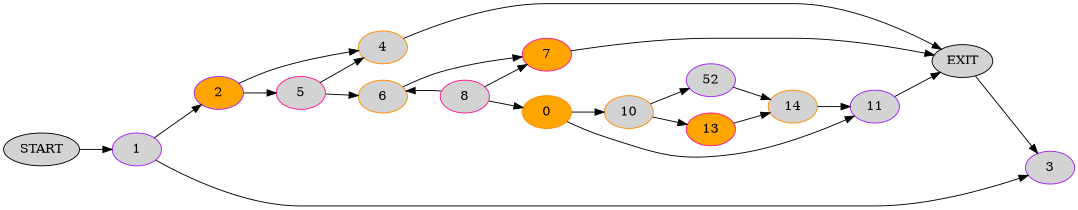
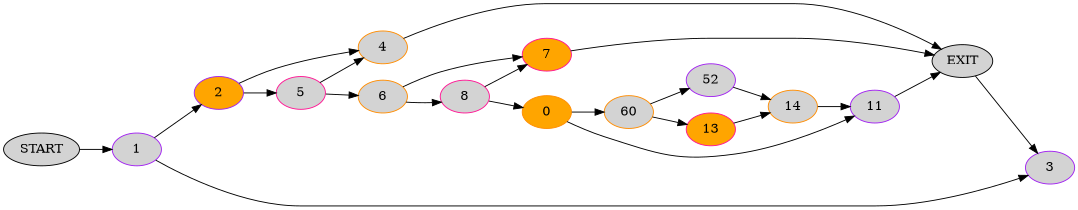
edge "8" -> "6": reversed
node "10": label "10" -> "60"
